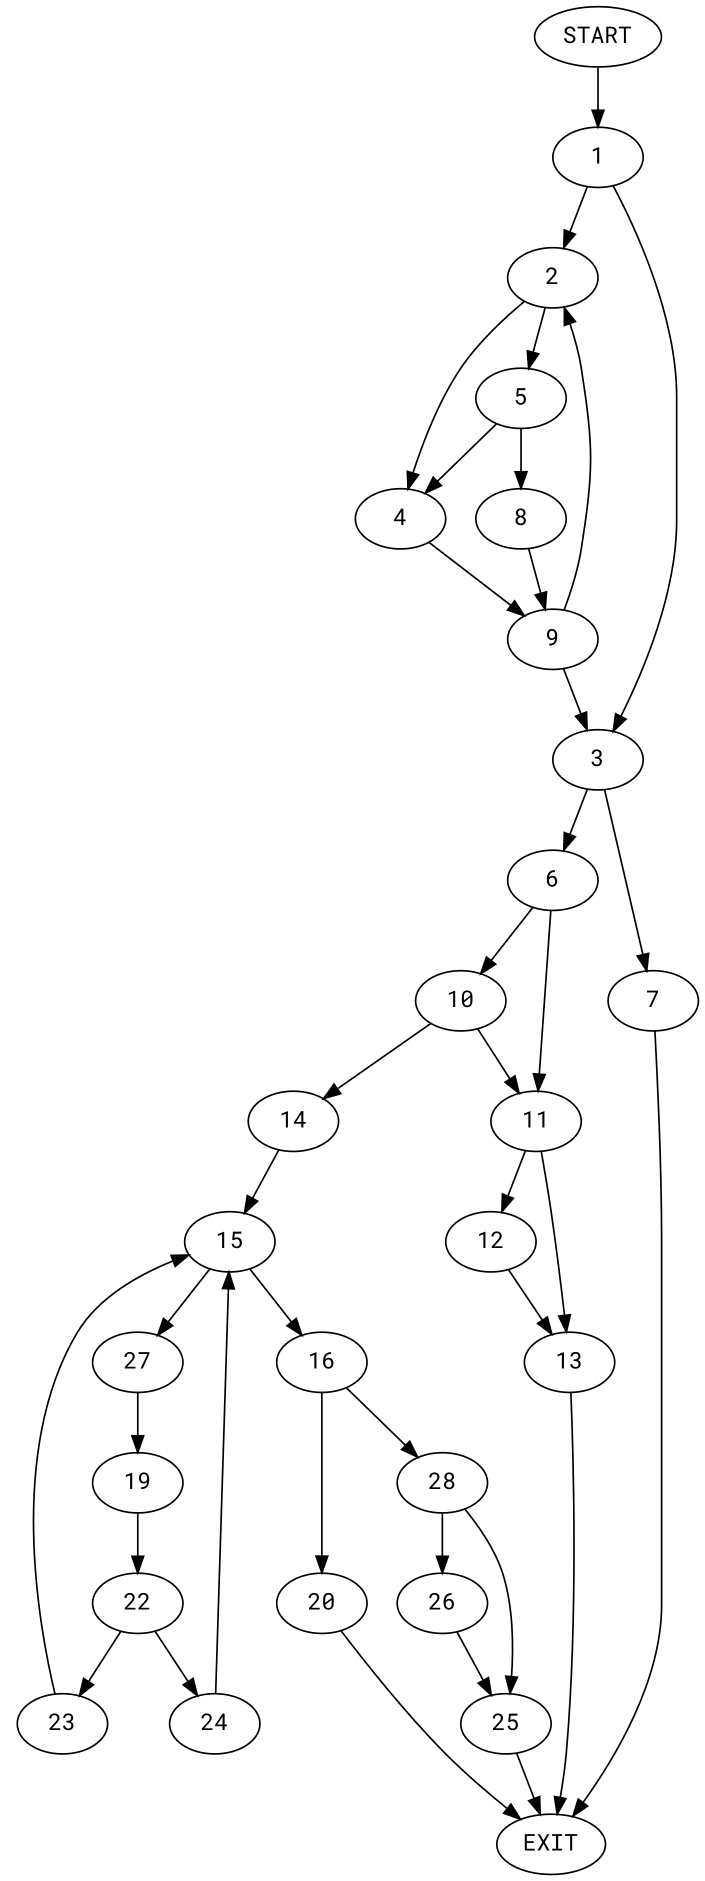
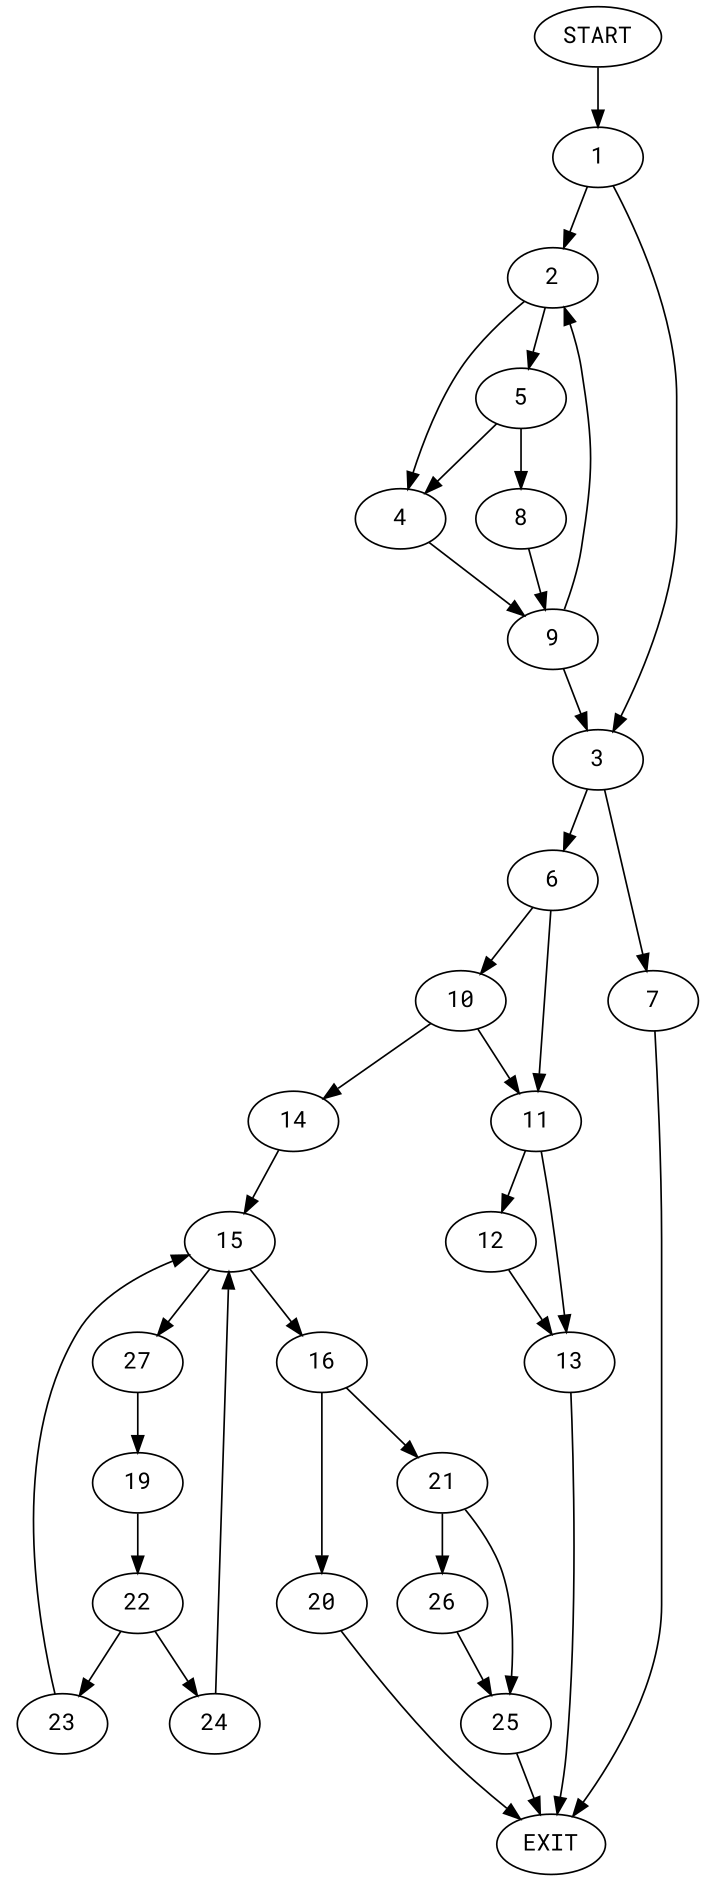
node "28": label "28" -> "21"
